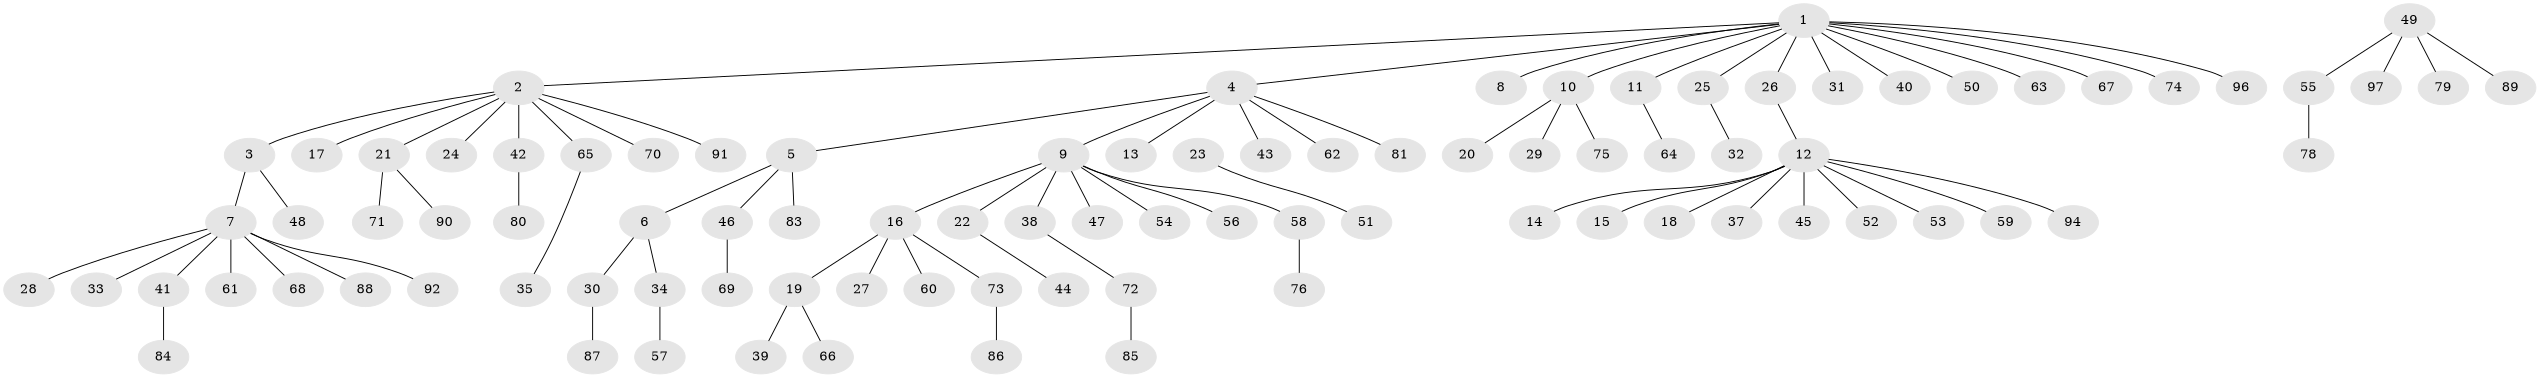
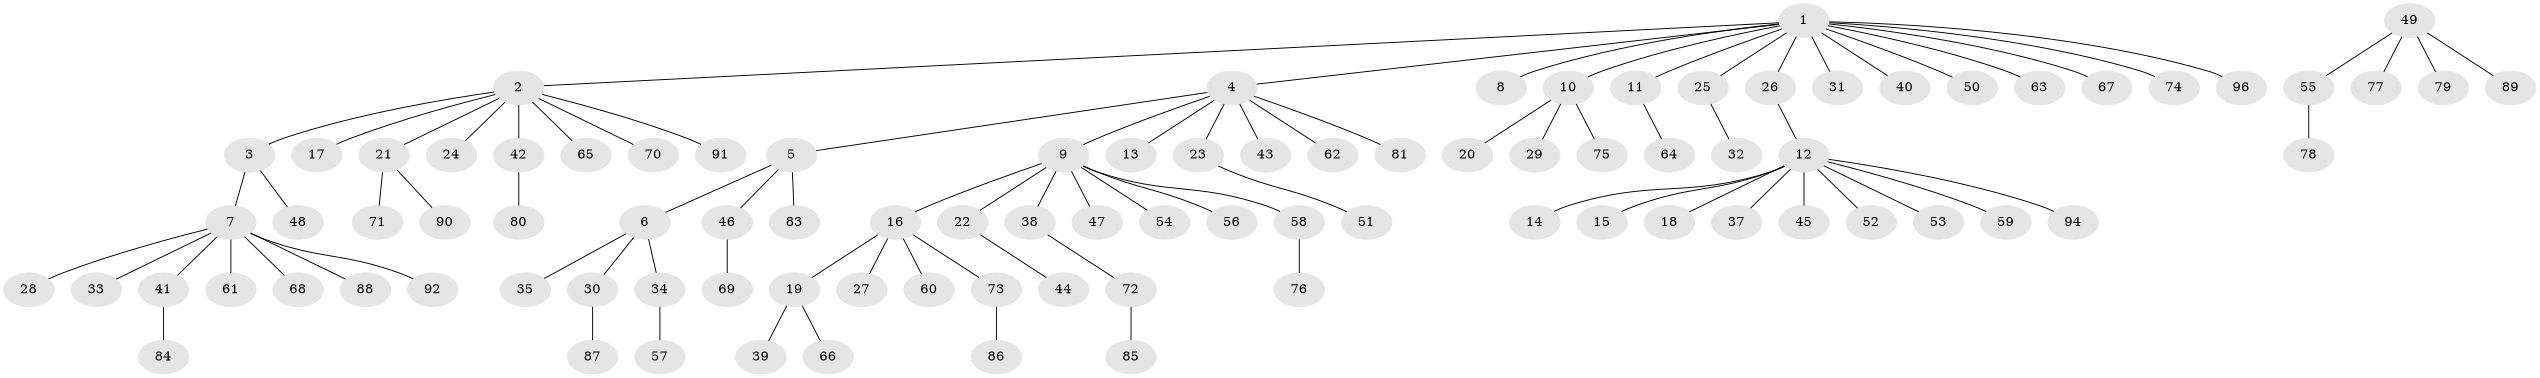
node "97": label "97" -> "77"
edge "4" -- "23": added
edge "65" -- "35": now "6" -- "35"
